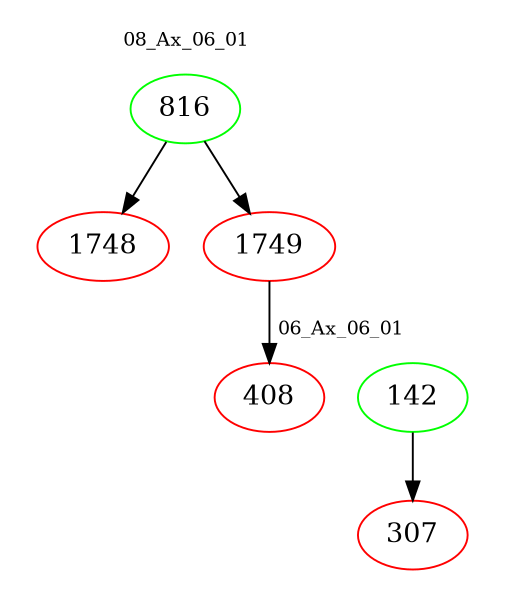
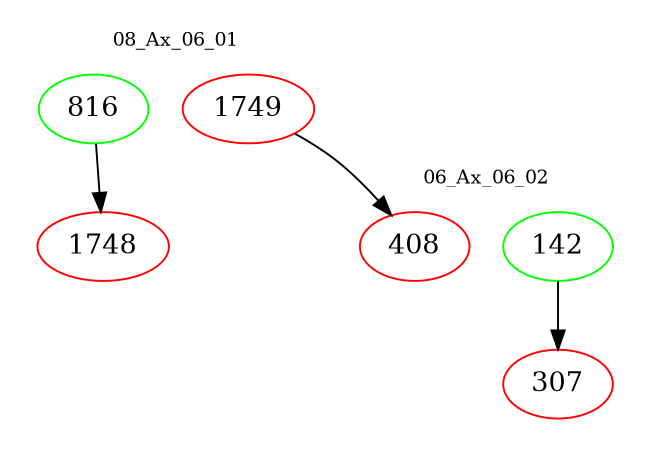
edge "816" -> "1749": removed
cluster "06_Ax_06_01": label "06_Ax_06_01" -> "06_Ax_06_02"
